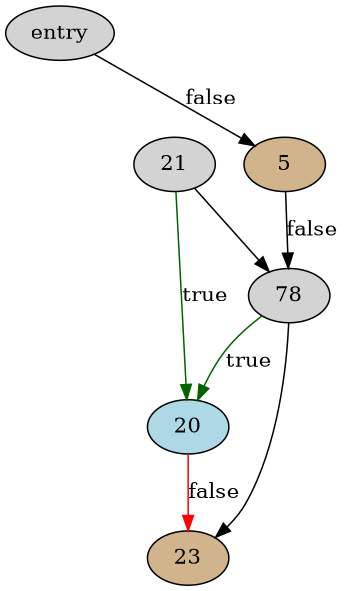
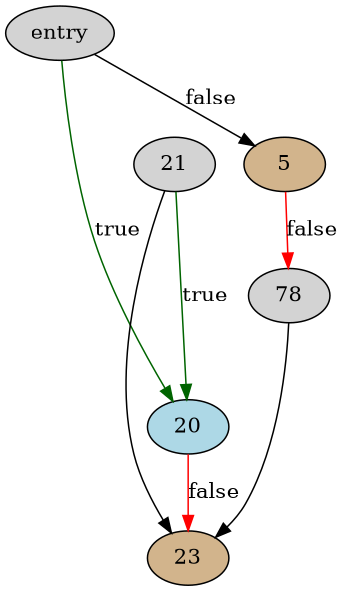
edge "5" -> "78": color black -> red
edge "21" -> "78": now "21" -> "23"
edge "78" -> "20": now "entry" -> "20"
